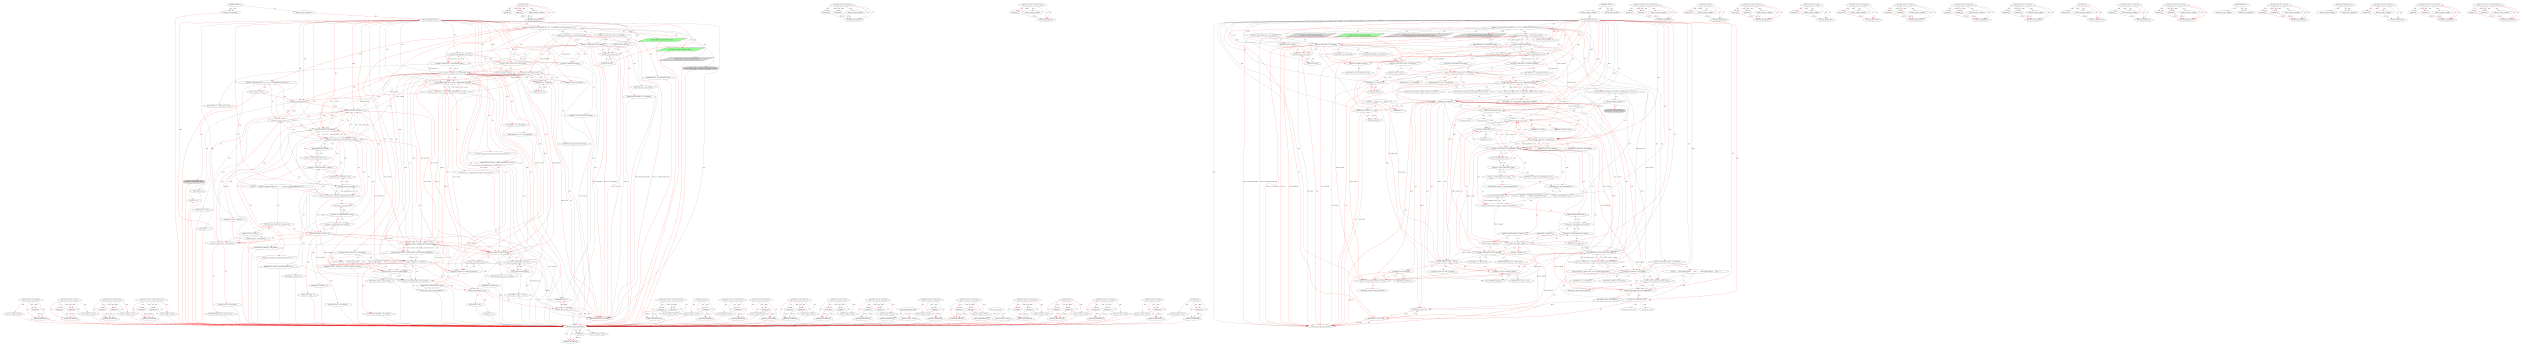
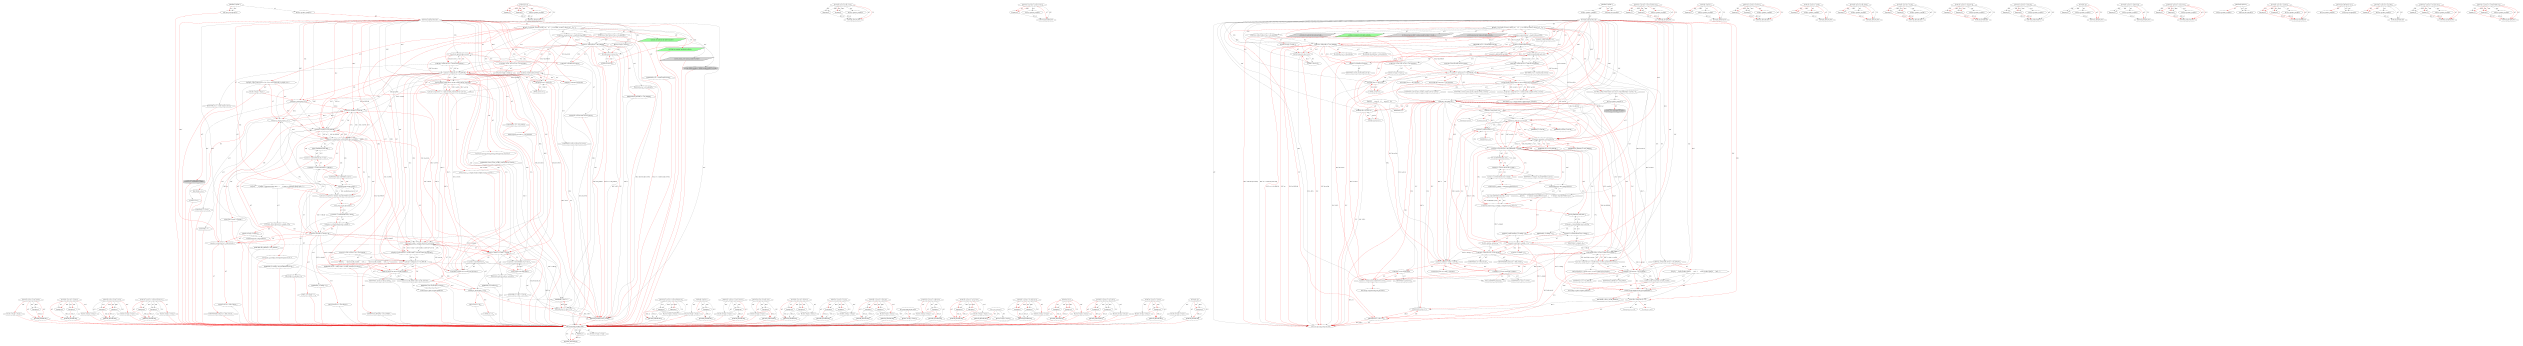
edge "(BLOCK,{         return 0;     },{         return 0;     })" -> "(IDENTIFIER,h,!h)": now "(<operator>.logicalNot,!h)" -> "(IDENTIFIER,h,!h)"
